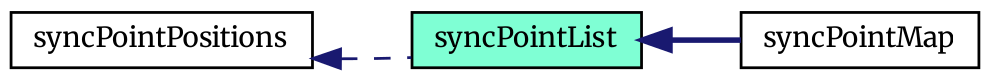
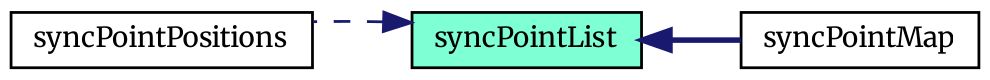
edge "syncPointList" -> "syncPointPositions": reversed
